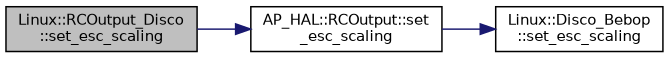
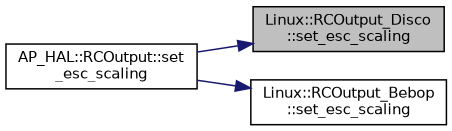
edge "Linux::RCOutput_Disco ::set_esc_scaling" -> "AP_HAL::RCOutput::set _esc_scaling": reversed
node "Linux::Disco_Bebop ::set_esc_scaling": label "Linux::Disco_Bebop ::set_esc_scaling" -> "Linux::RCOutput_Bebop ::set_esc_scaling"
